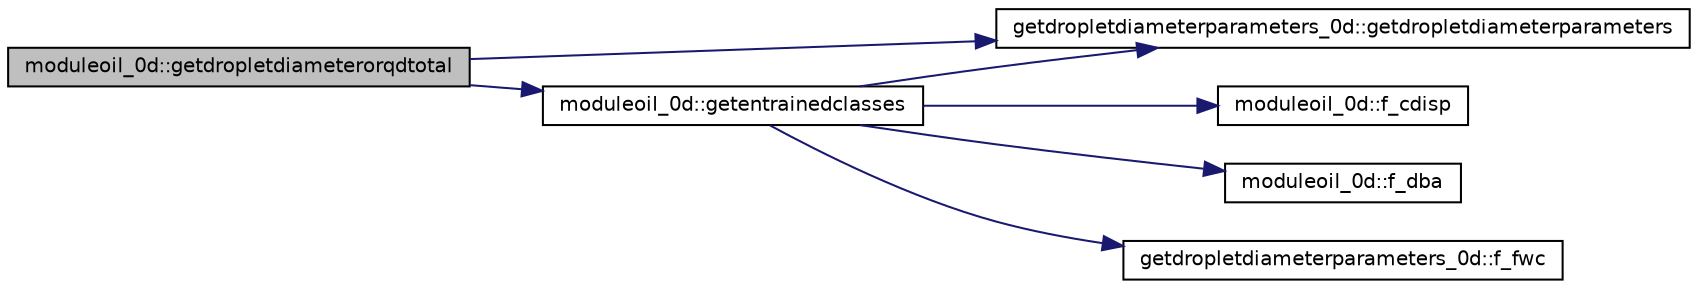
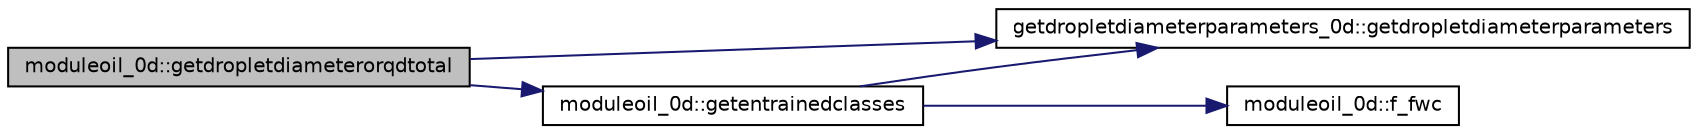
node "moduleoil_0d::f_cdisp": removed
node "moduleoil_0d::f_dba": removed
node "getdropletdiameterparameters_0d::f_fwc": label "getdropletdiameterparameters_0d::f_fwc" -> "moduleoil_0d::f_fwc"
